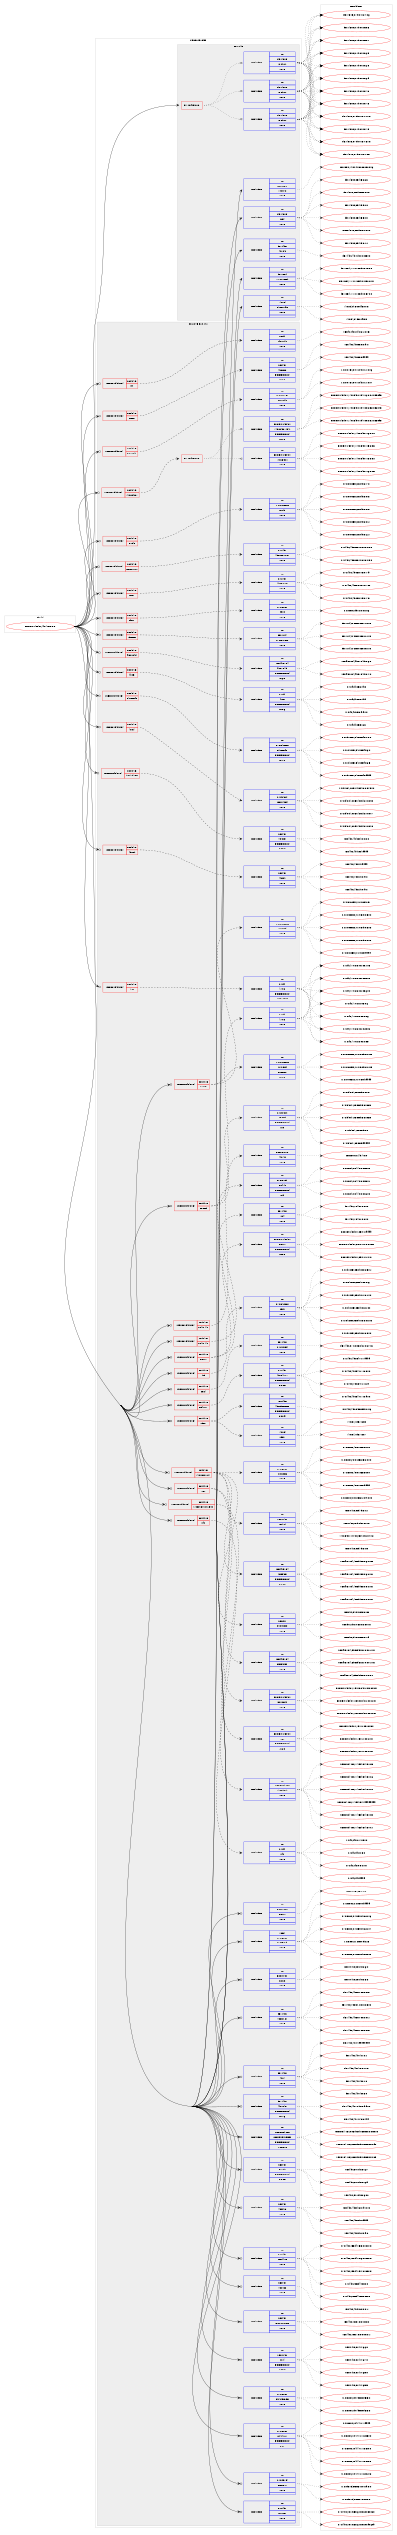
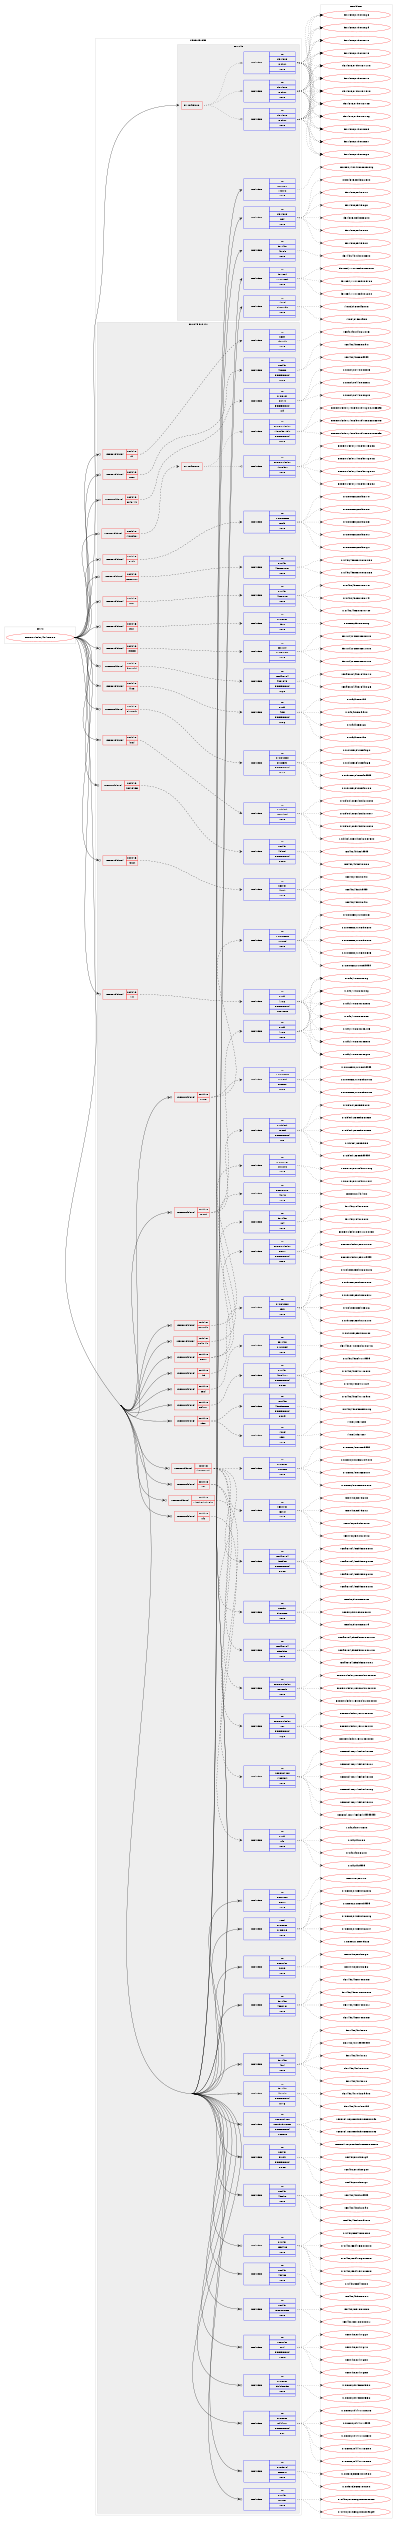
node "sys-apps/iproute2-5.3.0": removed
node "virtualbox-misc/radvd-2.17-r2": label "virtualbox-misc/radvd-2.17-r2" -> "net-misc/radvd-2.17-r2"
